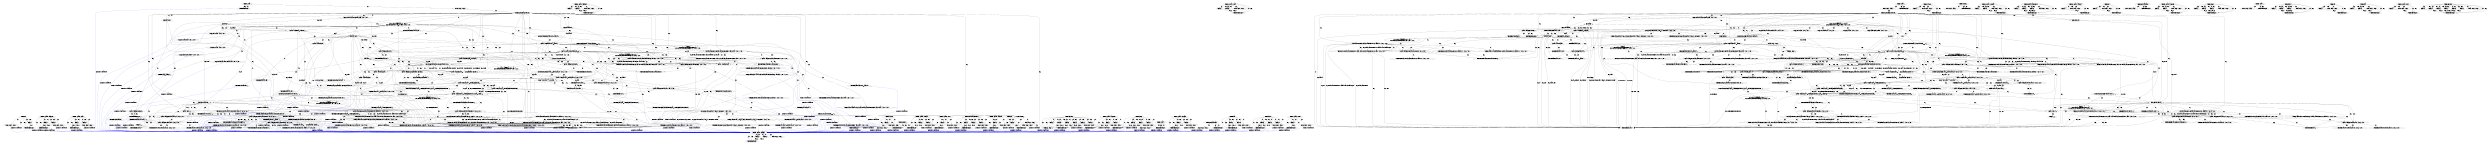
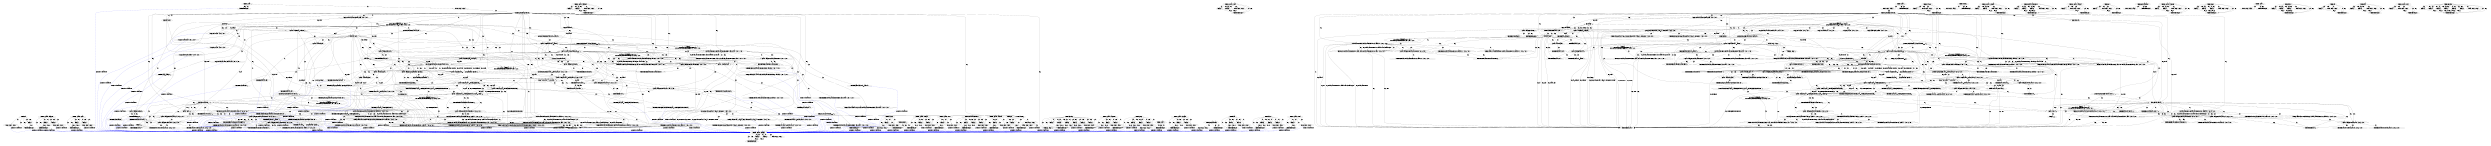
edge "(<operator>.sizeOf,sizeof(optval))" -> "(IDENTIFIER,optval,sizeof(optval))": added, label "AST:"
